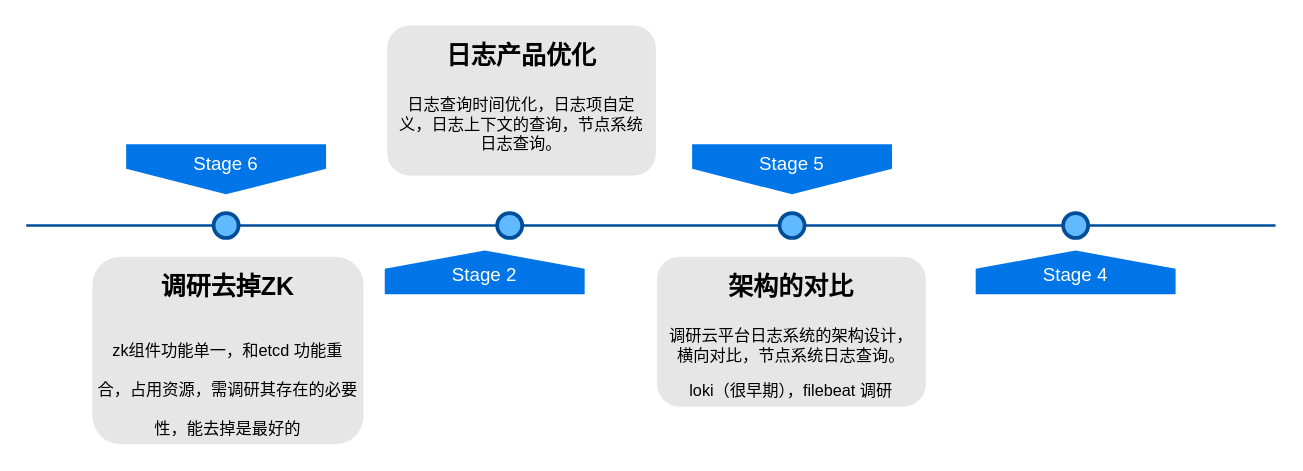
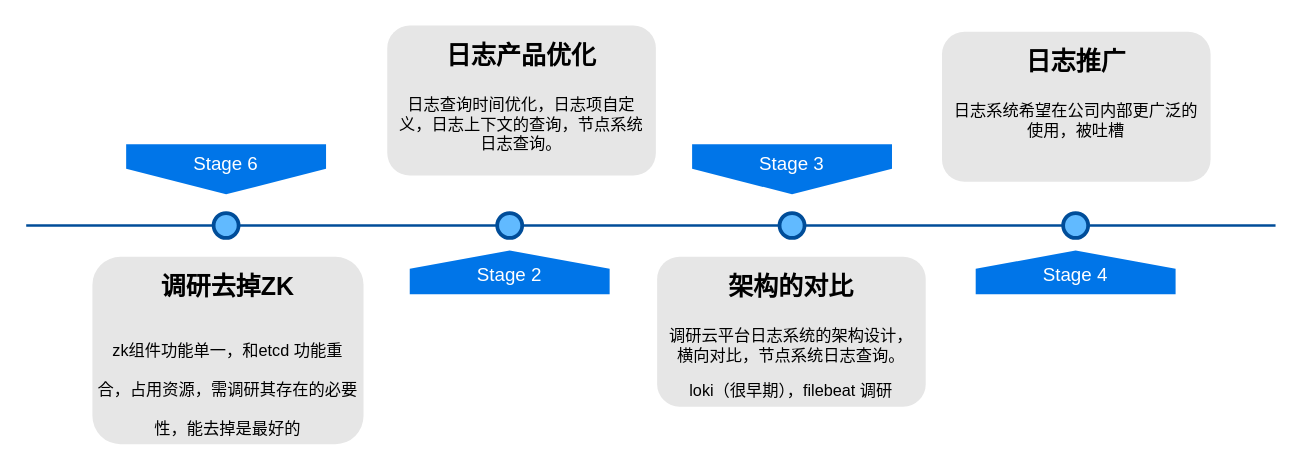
node "日志推广日志系统希望在公司内部更广泛的使用，被吐槽": added
node "Stage 5": label "Stage 5" -> "Stage 3"
node "Stage 2": moved (484, 273) -> (509, 273)
